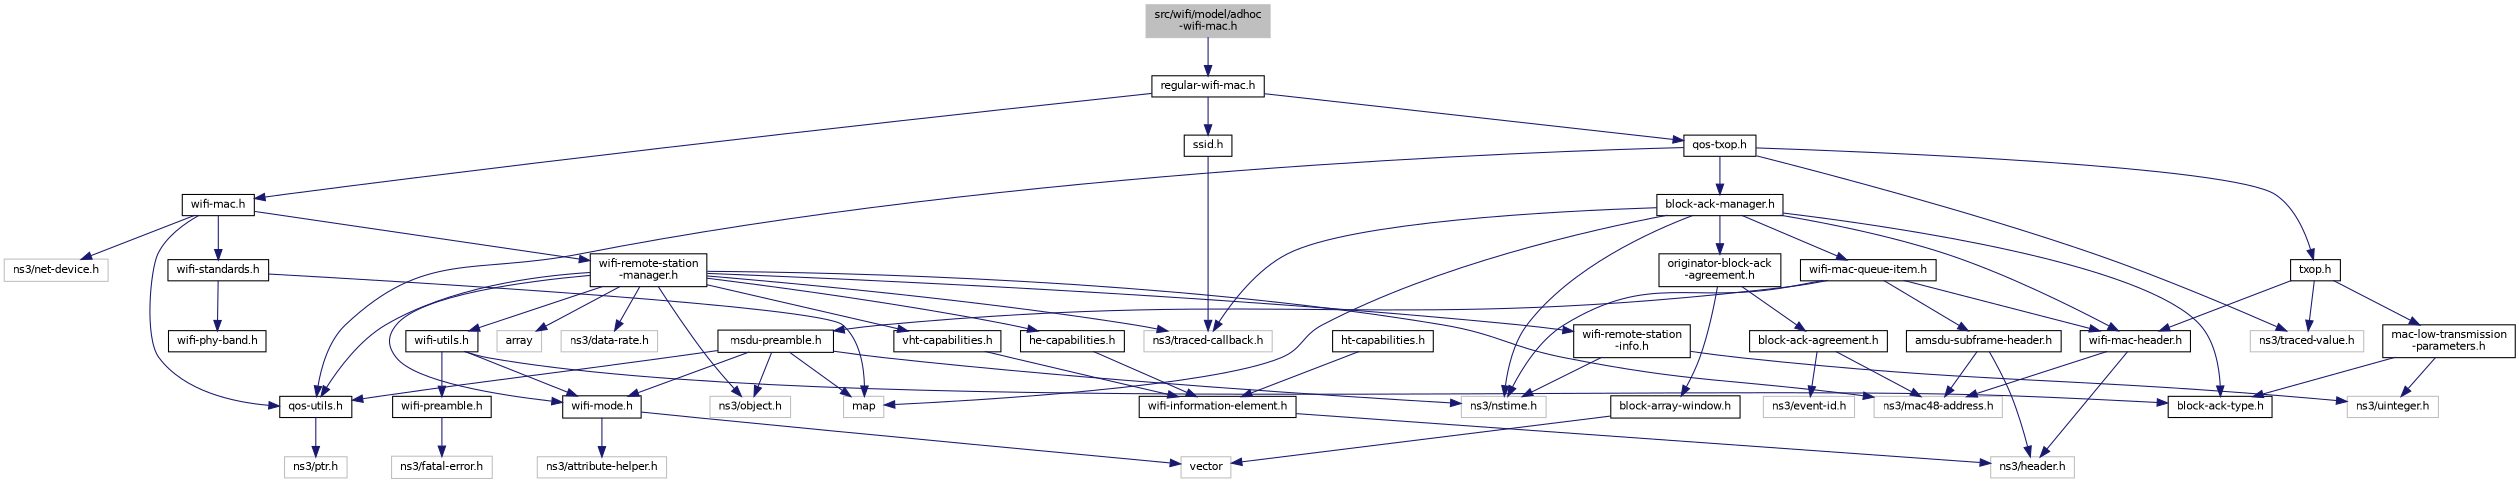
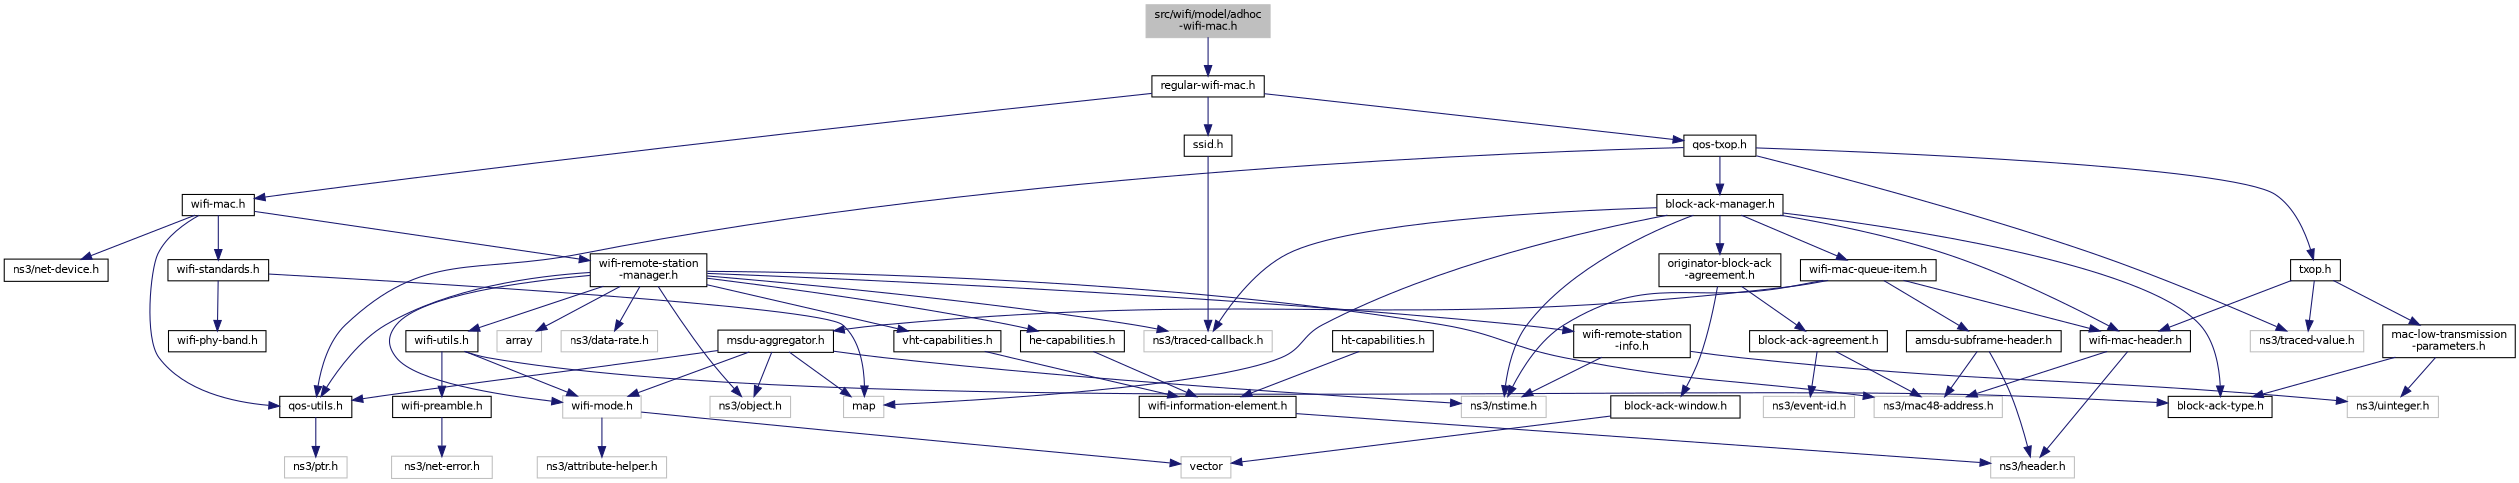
node "ns3/net-device.h": color grey75 -> black
node "msdu-preamble.h": label "msdu-preamble.h" -> "msdu-aggregator.h"
node "wifi-mode.h": color black -> grey75
node "block-array-window.h": label "block-array-window.h" -> "block-ack-window.h"
node "ns3/fatal-error.h": label "ns3/fatal-error.h" -> "ns3/net-error.h"
